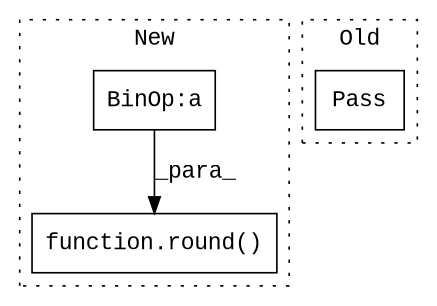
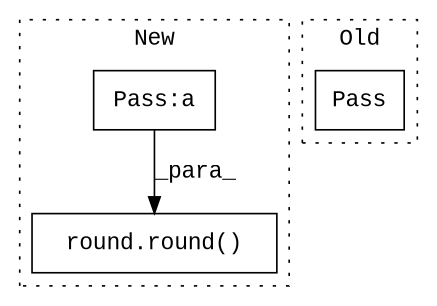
node "BinOp:a": label "BinOp:a" -> "Pass:a"
node "function.round()": label "function.round()" -> "round.round()"
